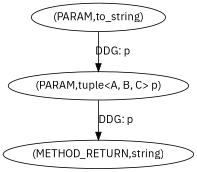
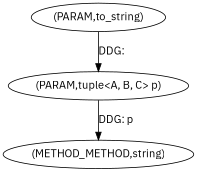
edge "(PARAM,to_string)" -> "(PARAM,tuple<A, B, C> p)": label "DDG: p" -> "DDG: "
node "(METHOD_RETURN,string)": label "(METHOD_RETURN,string)" -> "(METHOD_METHOD,string)"
